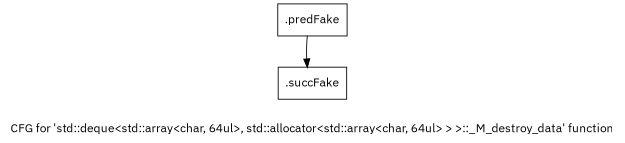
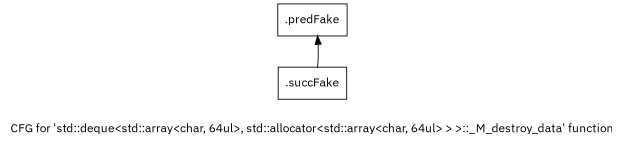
edge ".predFake" -> ".succFake": reversed
